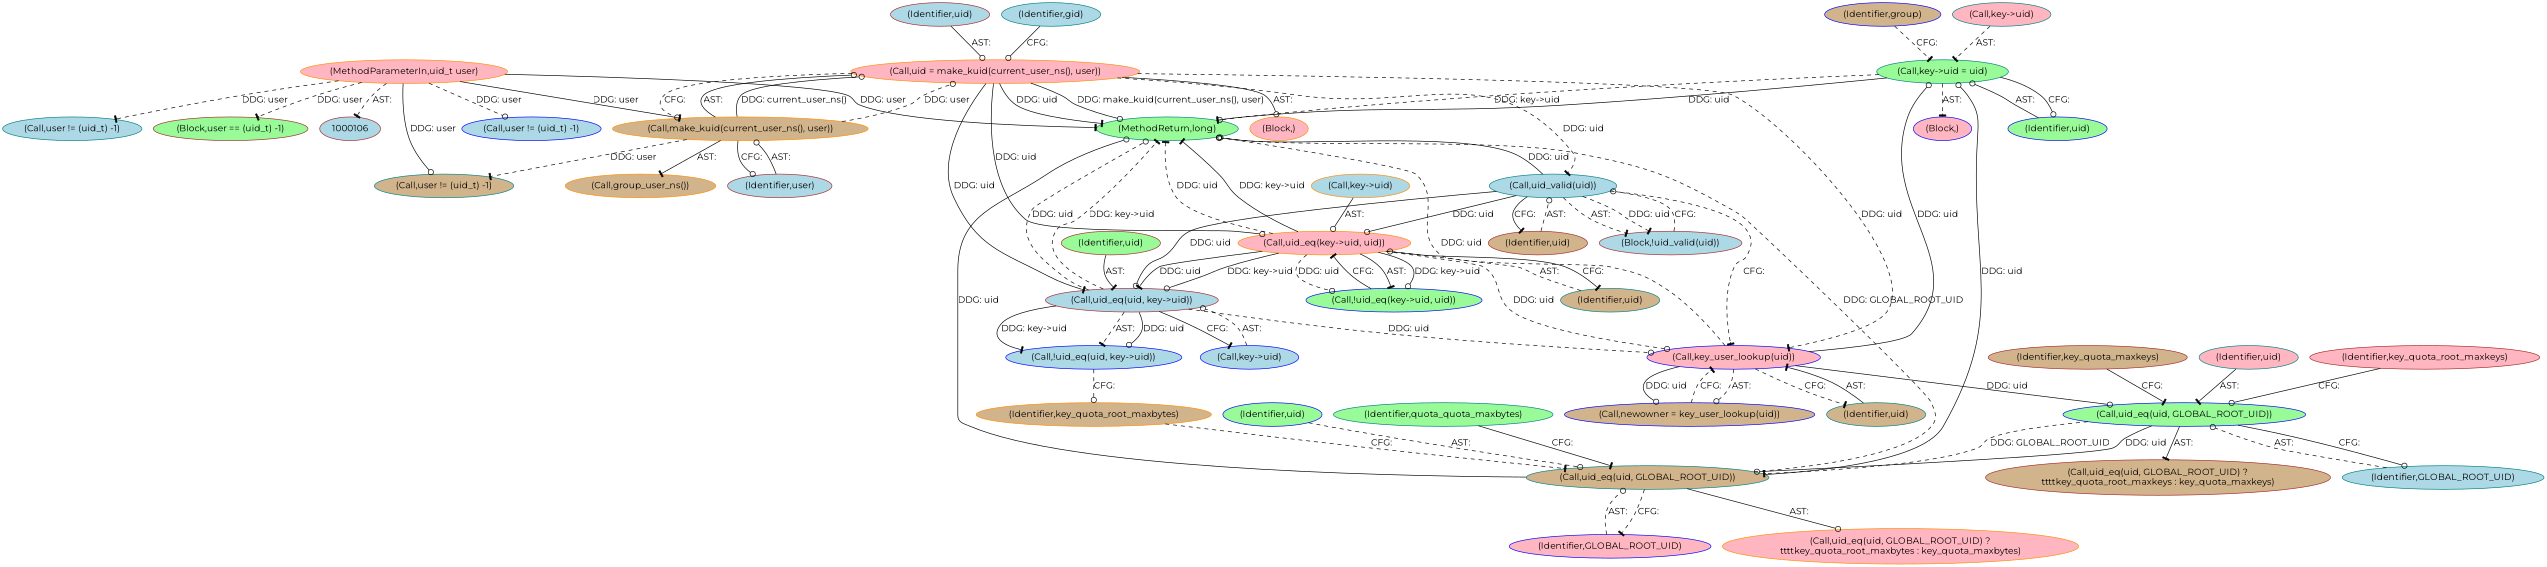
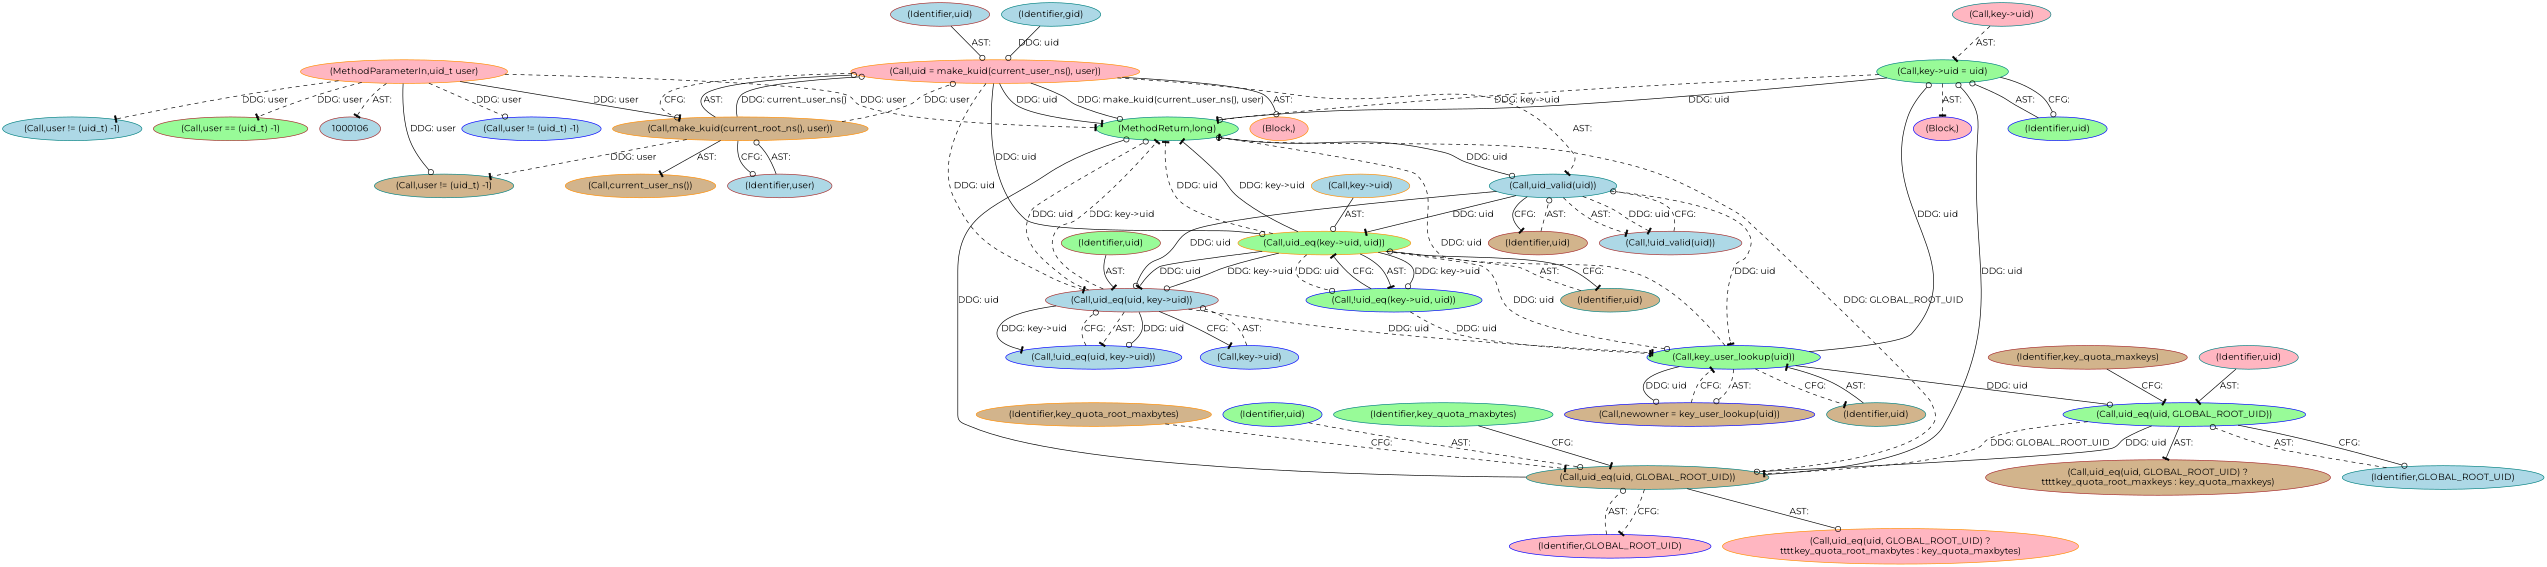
node "(Identifier,group)": removed
edge "(Identifier,gid)" -> "(Call,uid = make_kuid(current_user_ns(), user))": label "CFG: " -> "DDG: uid"
edge "(Call,uid = make_kuid(current_user_ns(), user))" -> "(Call,key_user_lookup(uid))": now "(Call,!uid_eq(key->uid, uid))" -> "(Call,key_user_lookup(uid))"
edge "(MethodParameterIn,uid_t user)" -> "(MethodReturn,long)": style solid -> dashed
node "(Block,user == (uid_t) -1)": label "(Block,user == (uid_t) -1)" -> "(Call,user == (uid_t) -1)"
node "(Call,make_kuid(current_user_ns(), user))": label "(Call,make_kuid(current_user_ns(), user))" -> "(Call,make_kuid(current_root_ns(), user))"
edge "(Call,uid = make_kuid(current_user_ns(), user))" -> "(Call,uid_valid(uid))": label "DDG: uid" -> "AST: "
edge "(Call,uid_valid(uid))" -> "(MethodReturn,long)": reversed
node "(Call,group_user_ns())": label "(Call,group_user_ns())" -> "(Call,current_user_ns())"
edge "(Call,uid = make_kuid(current_user_ns(), user))" -> "(Call,uid_eq(uid, key->uid))": style solid -> dashed
edge "(Call,uid_valid(uid))" -> "(Call,uid_eq(key->uid, uid))": arrowhead odot -> tee
edge "(Call,key_user_lookup(uid))" -> "(MethodReturn,long)": arrowhead odot -> tee
node "(Call,uid_eq(key->uid, uid))": fillcolor lightpink -> palegreen
node "(Block,!uid_valid(uid))": label "(Block,!uid_valid(uid))" -> "(Call,!uid_valid(uid))"
edge "(Call,uid_valid(uid))" -> "(Call,key_user_lookup(uid))": label "CFG: " -> "DDG: uid"
edge "(Call,uid_eq(uid, key->uid))" -> "(Call,key_user_lookup(uid))": arrowhead odot -> tee
node "(Call,key_user_lookup(uid))": fillcolor lightpink -> palegreen
node "(Identifier,key_quota_root_maxkeys)": removed
edge "(Call,!uid_eq(uid, key->uid))" -> "(Identifier,key_quota_root_maxbytes)": now "(Call,!uid_eq(uid, key->uid))" -> "(Call,uid_eq(uid, key->uid))"
node "(Identifier,quota_quota_maxbytes)": label "(Identifier,quota_quota_maxbytes)" -> "(Identifier,key_quota_maxbytes)"
